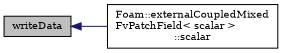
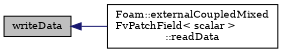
node "Foam::externalCoupledMixed FvPatchField< scalar > ::scalar": label "Foam::externalCoupledMixed FvPatchField< scalar > ::scalar" -> "Foam::externalCoupledMixed FvPatchField< scalar > ::readData"
